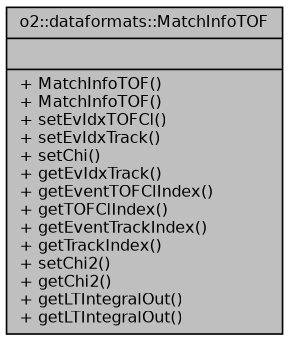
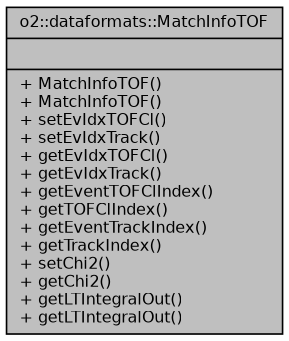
node "o2::dataformats::MatchInfoTOF": text "+ setChi()" -> "+ getEvIdxTOFCl()"
